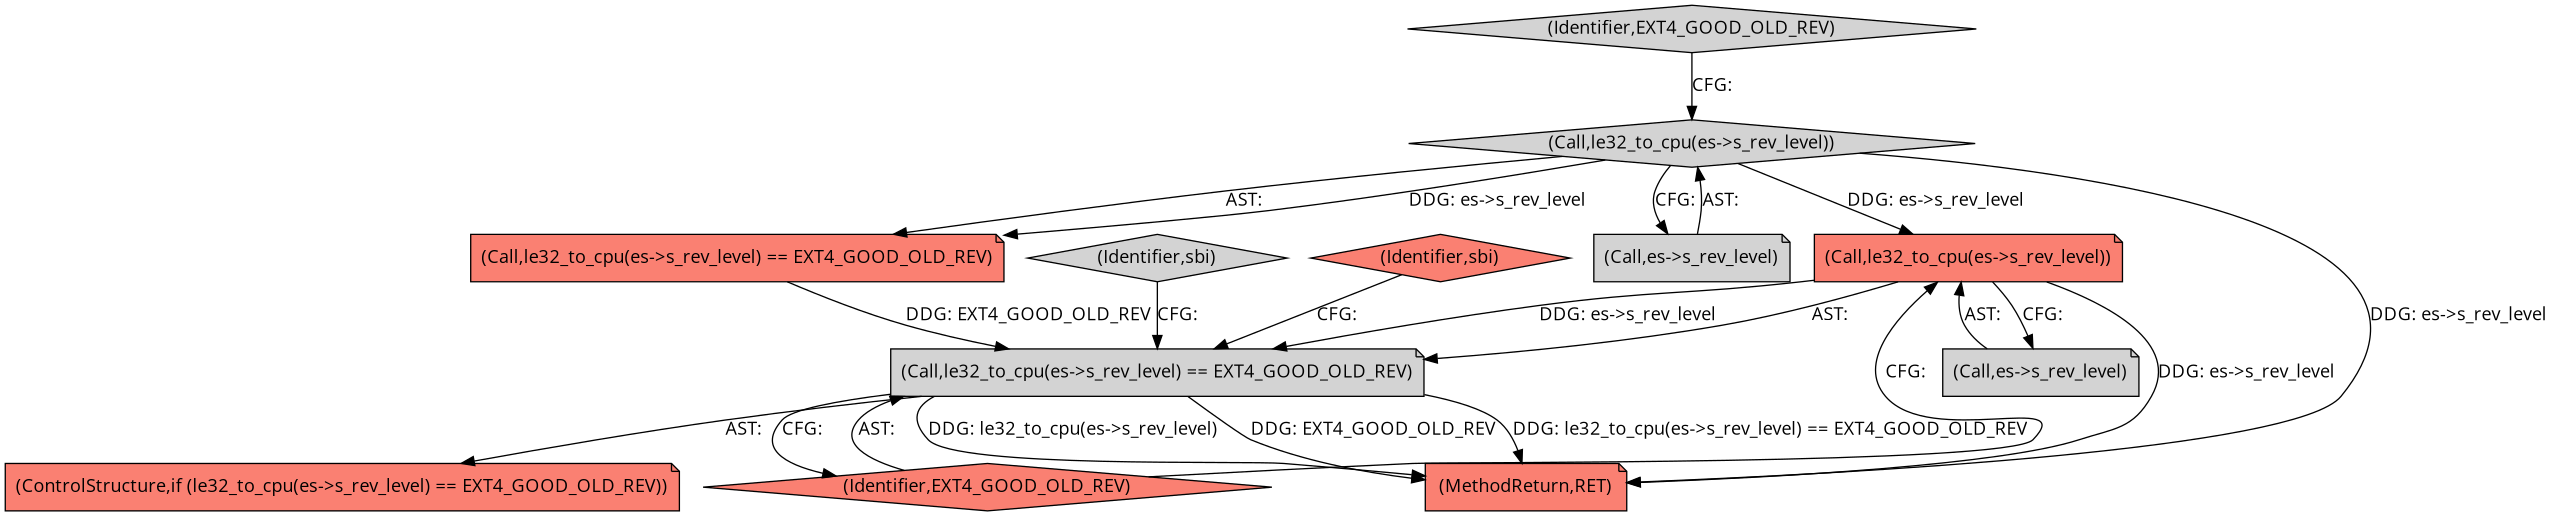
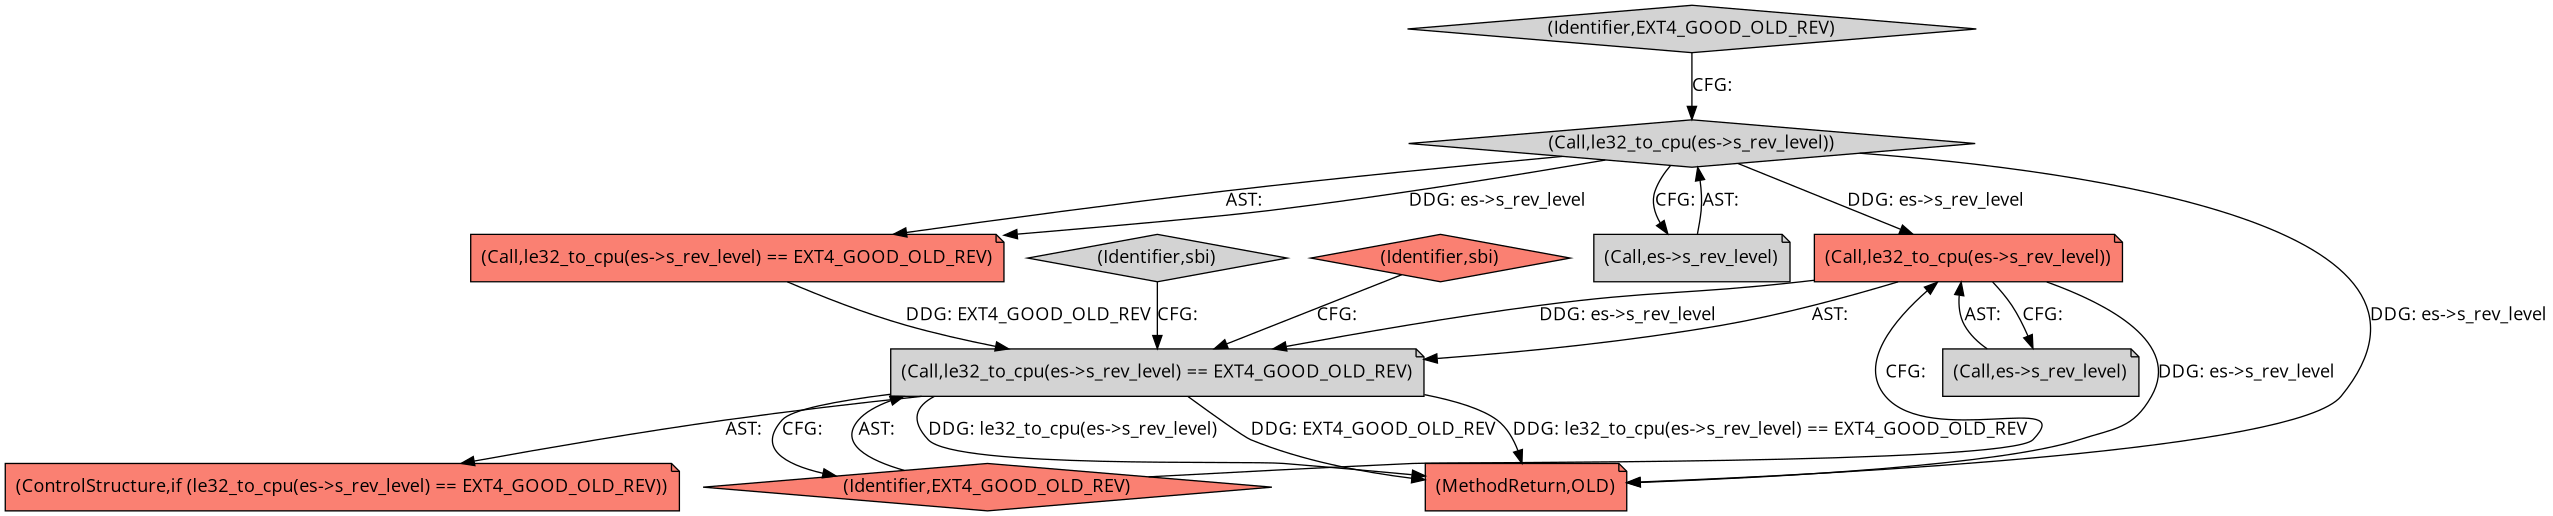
node "(MethodReturn,RET)": label "(MethodReturn,RET)" -> "(MethodReturn,OLD)"
